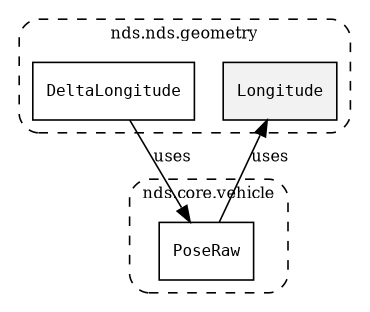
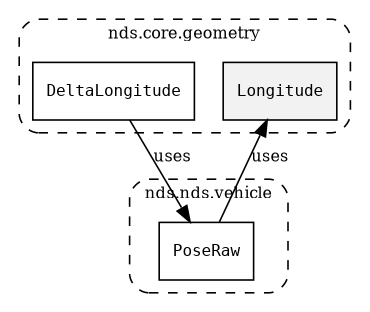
cluster "nds.nds.geometry": label "nds.nds.geometry" -> "nds.core.geometry"
cluster "nds.core.vehicle": label "nds.core.vehicle" -> "nds.nds.vehicle"
